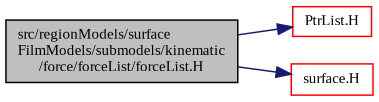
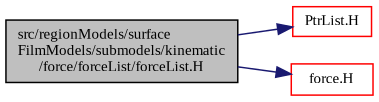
node "surface.H": label "surface.H" -> "force.H"
